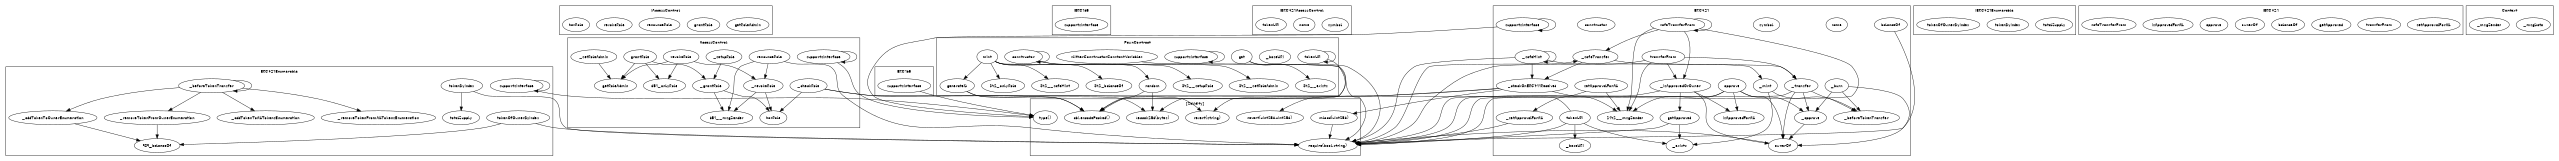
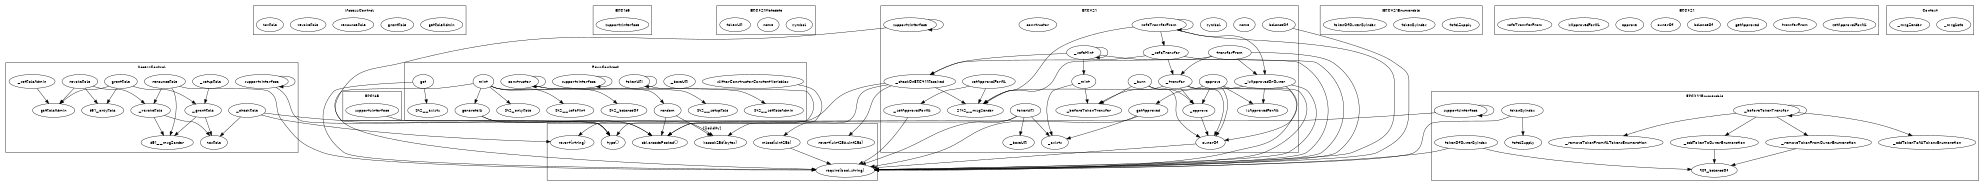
cluster "IERC721AccessControl": label "IERC721AccessControl" -> "IERC721Metadata"
edge "require(bool,string)" -> "_safeTransfer": reversed
